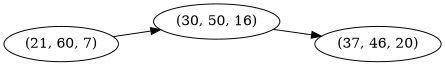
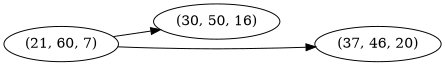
edge "(30, 50, 16)" -> "(37, 46, 20)": now "(21, 60, 7)" -> "(37, 46, 20)"
